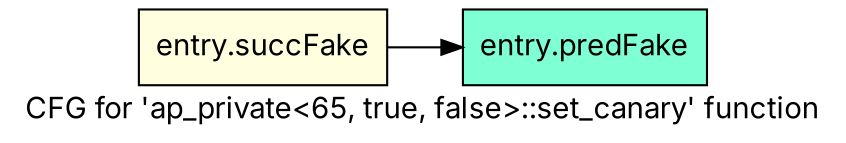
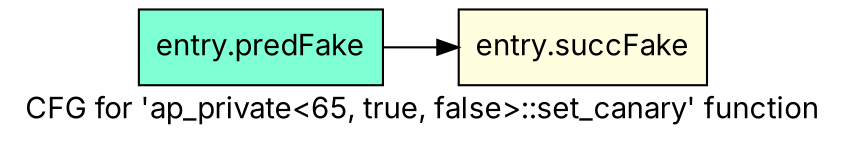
edge "entry.succFake" -> "entry.predFake": reversed
